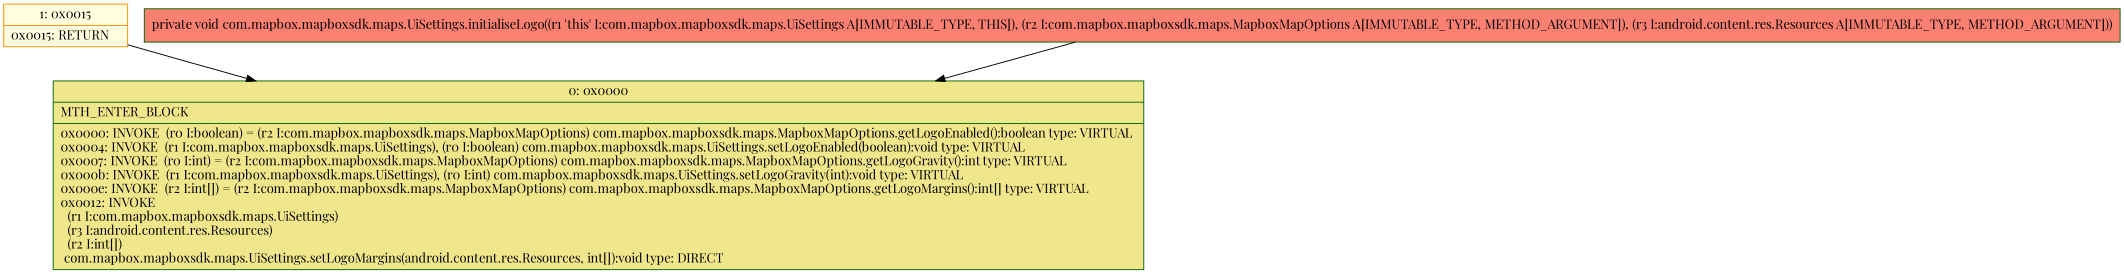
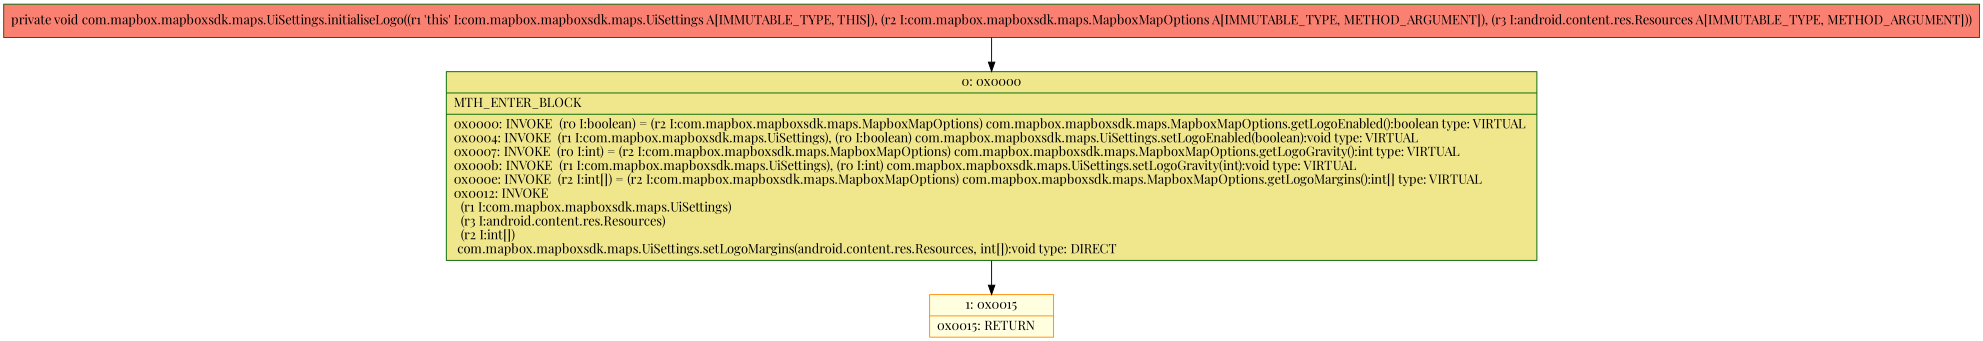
edge "1: 0x0015" -> "0: 0x0000": reversed
